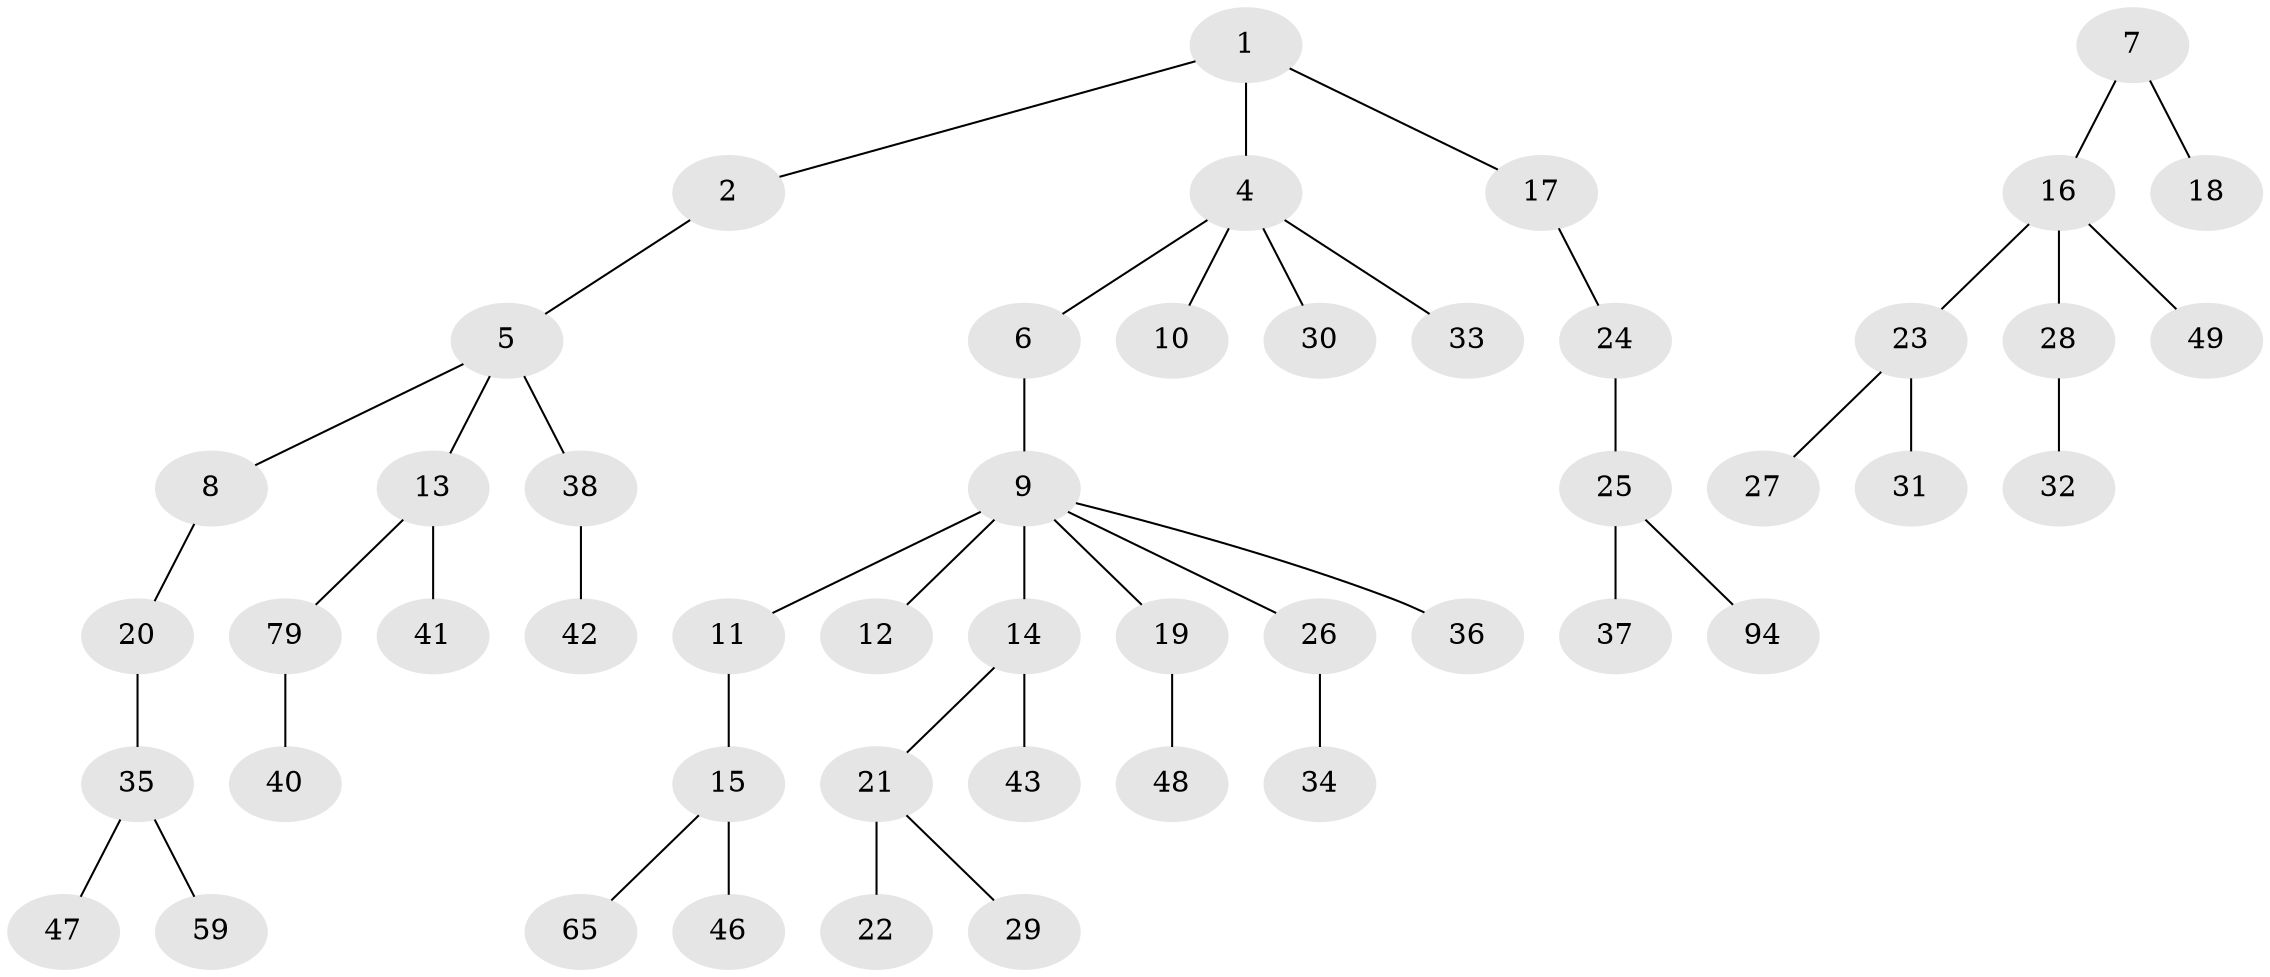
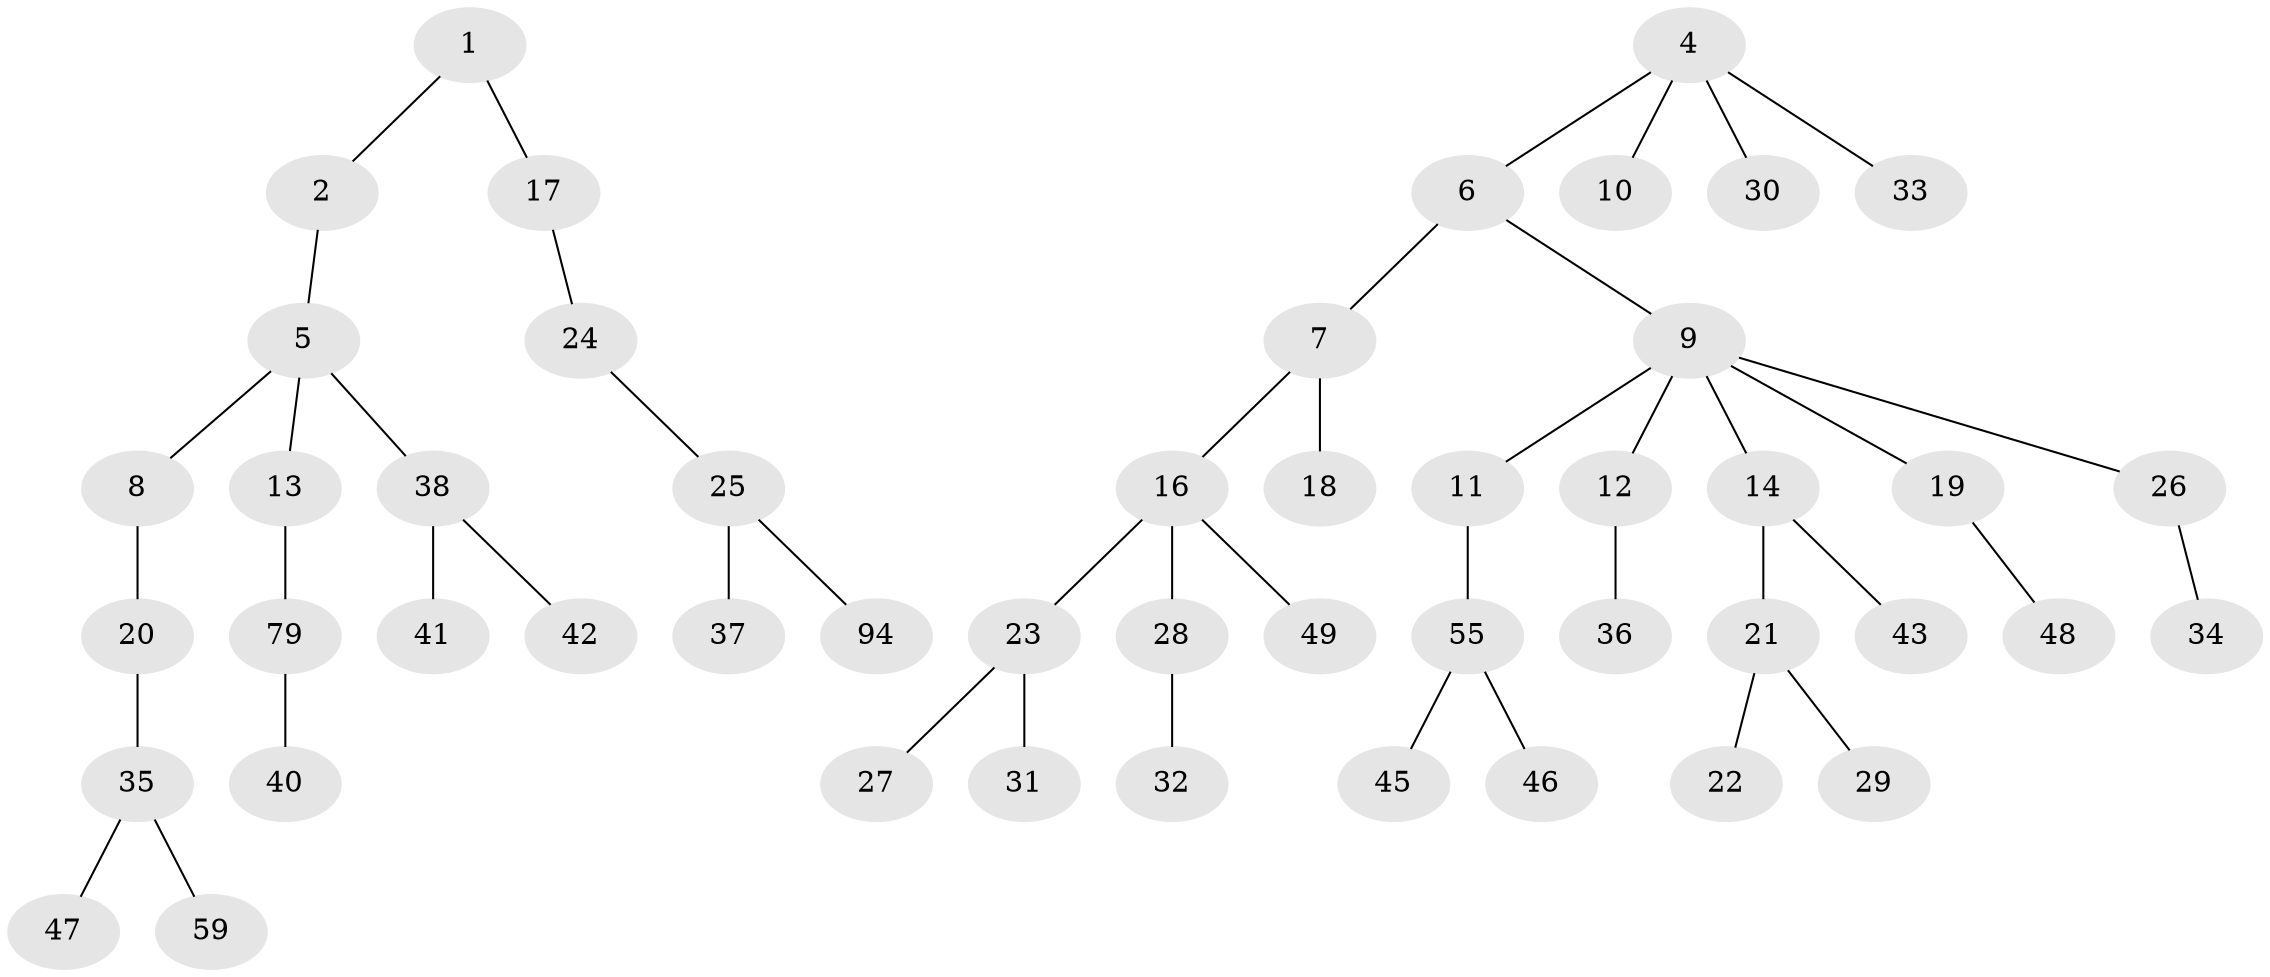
edge "1" -- "4": removed
edge "6" -- "7": added
edge "9" -- "36": now "12" -- "36"
edge "13" -- "41": now "38" -- "41"
node "15": label "15" -> "55"
node "65": label "65" -> "45"
